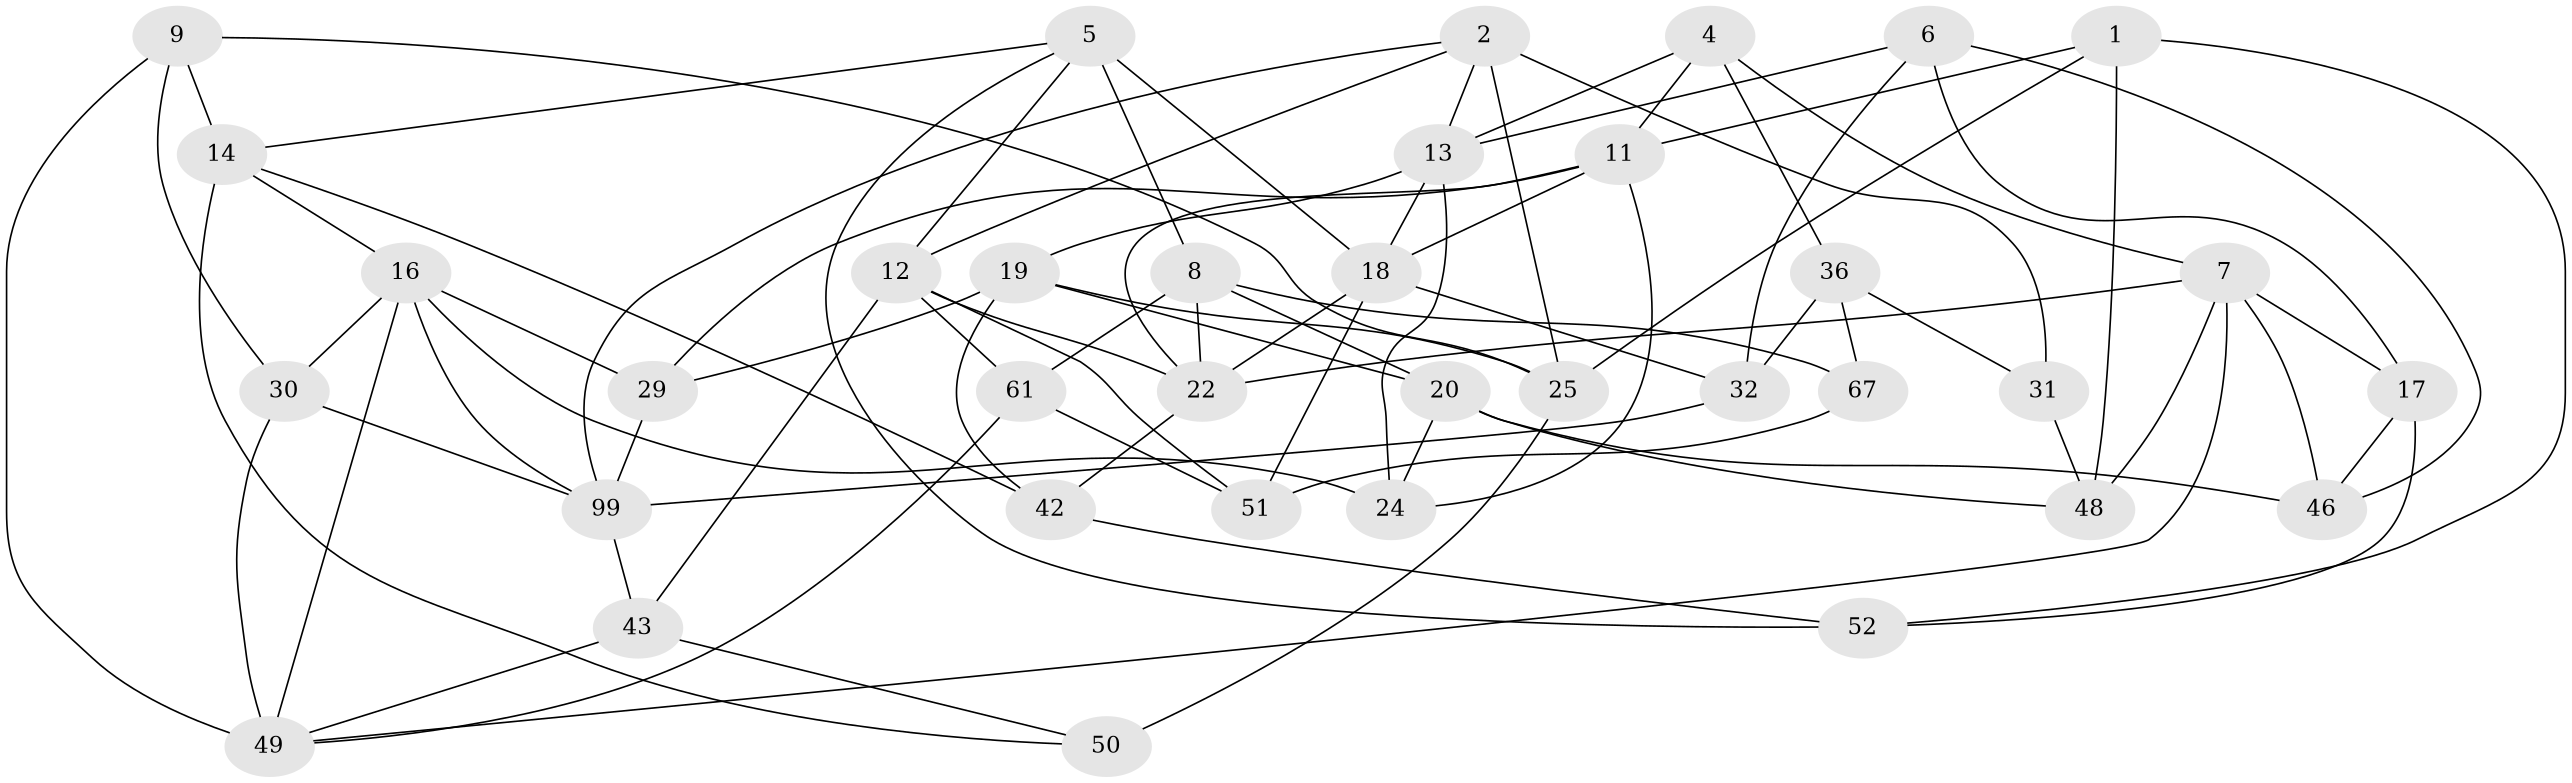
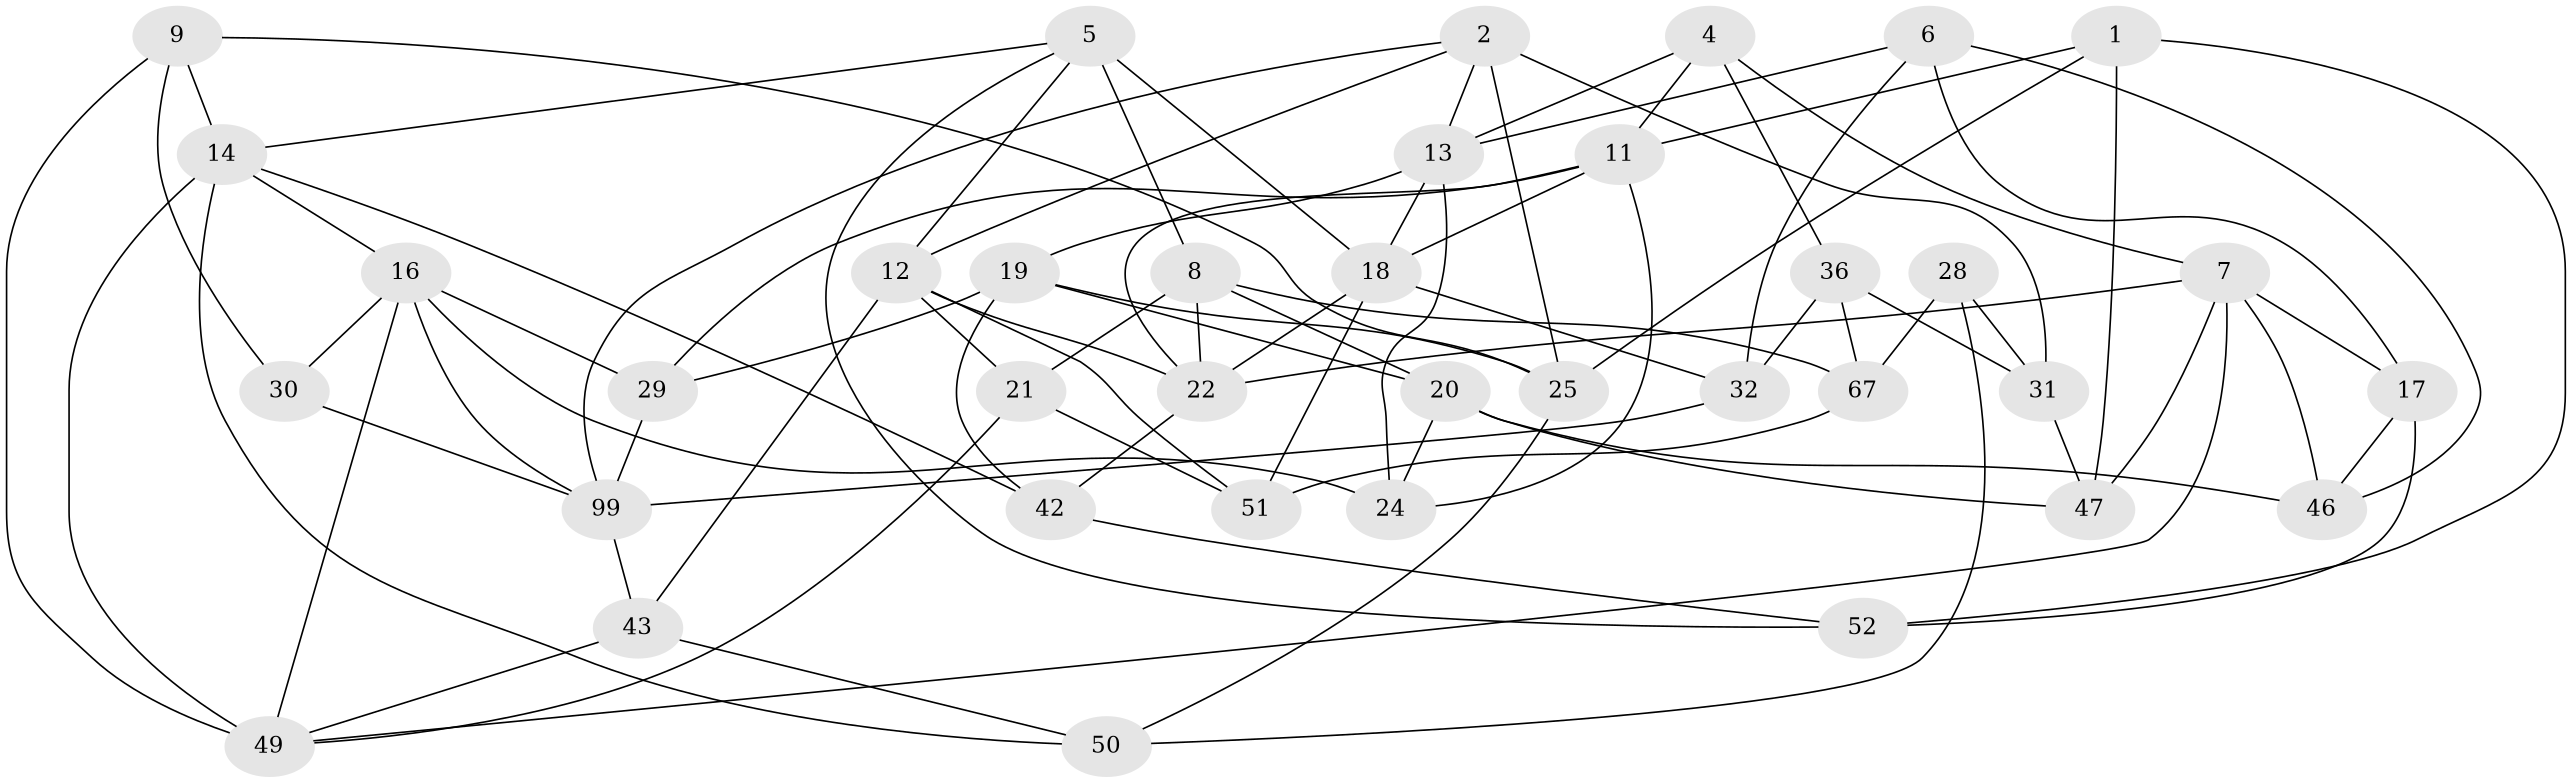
node "28": added
node "61": label "61" -> "21"
node "48": label "48" -> "47"
edge "30" -- "49": now "14" -- "49"
